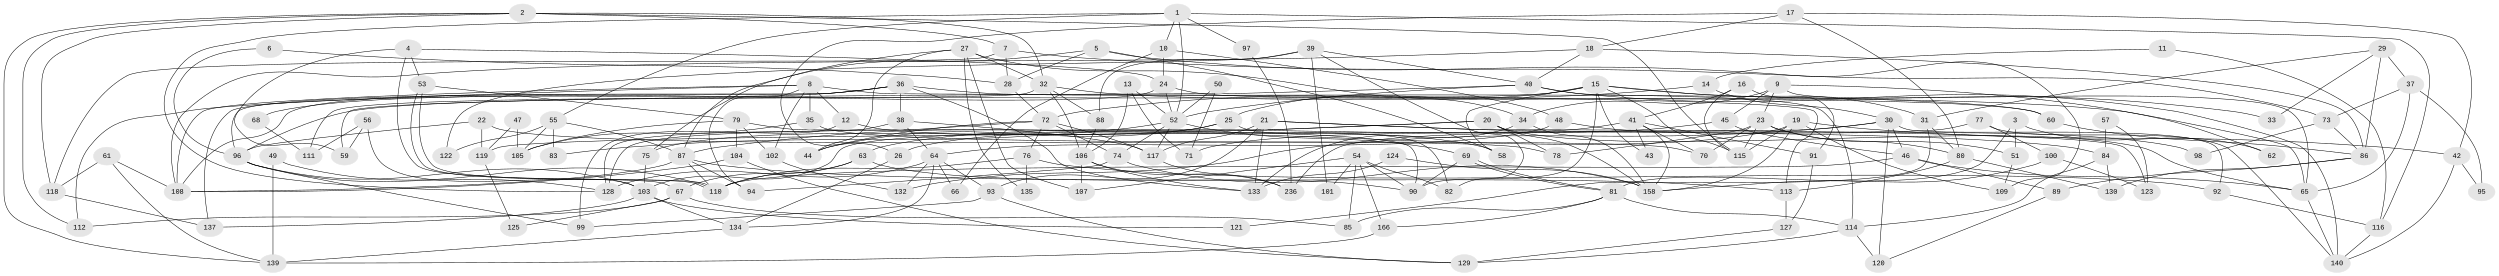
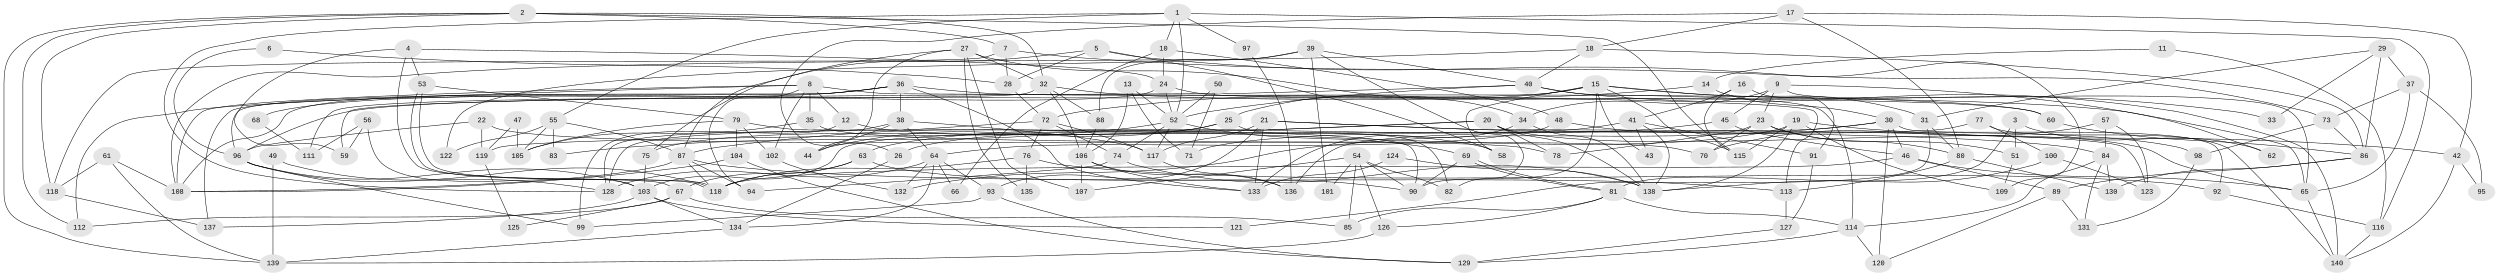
edge "72" -- "44": now "38" -- "44"
edge "23" -- "115": removed
edge "41" -- "70": now "57" -- "70"
node "236": label "236" -> "136"
node "158": label "158" -> "138"
node "166": label "166" -> "126"
node "131": added
